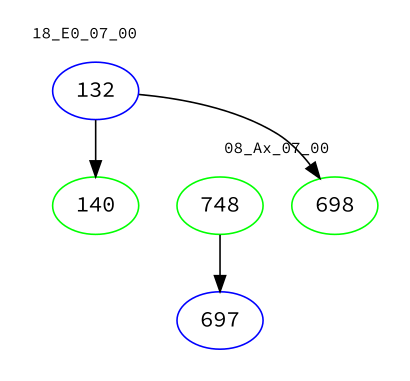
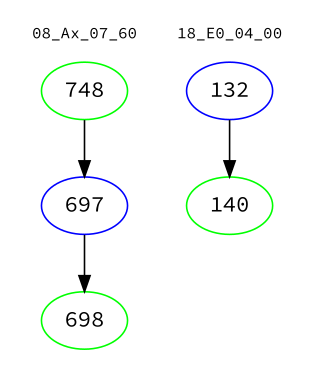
cluster "18_E0_07_00": label "18_E0_07_00" -> "18_E0_04_00"
edge "132" -> "698": now "697" -> "698"
cluster "08_Ax_07_00": label "08_Ax_07_00" -> "08_Ax_07_60"
